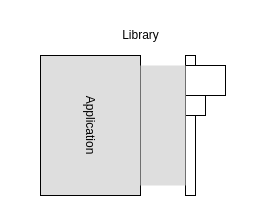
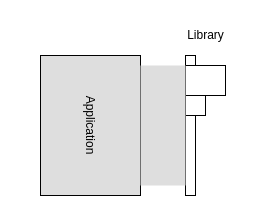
node "Library": moved (141, 36) -> (206, 36)
